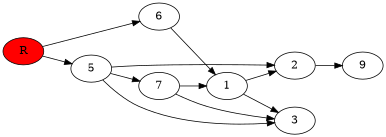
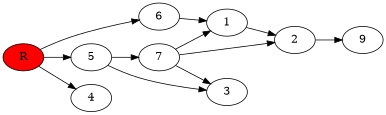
edge "5" -> "2": now "7" -> "2"
node "4": added
edge "1" -> "3": removed
